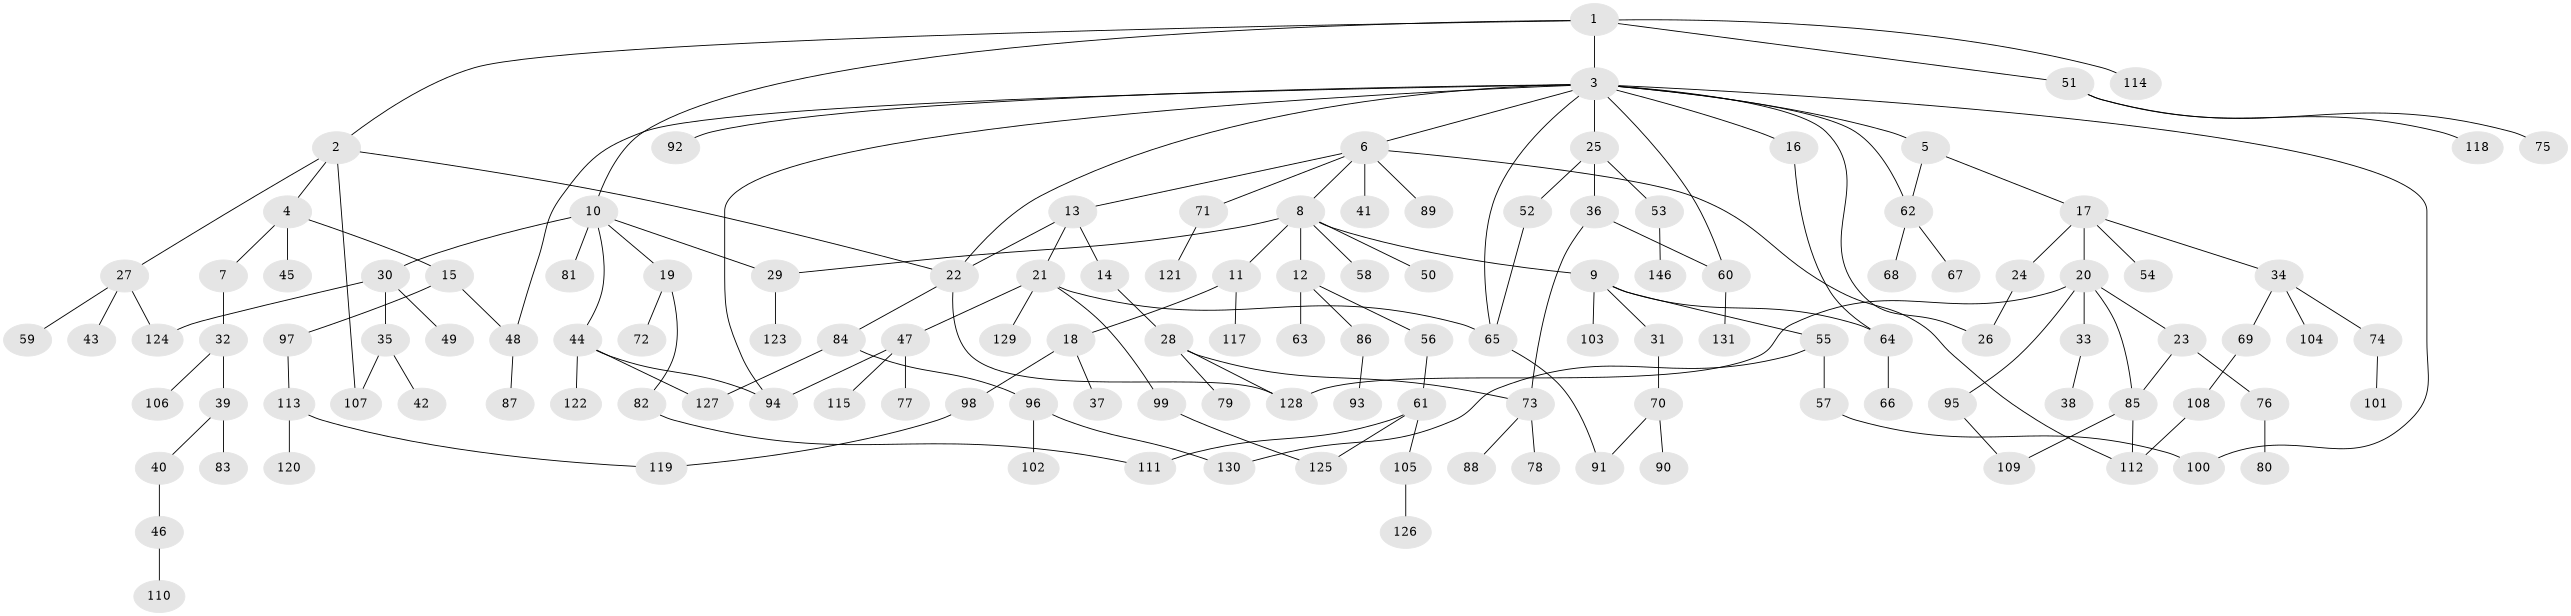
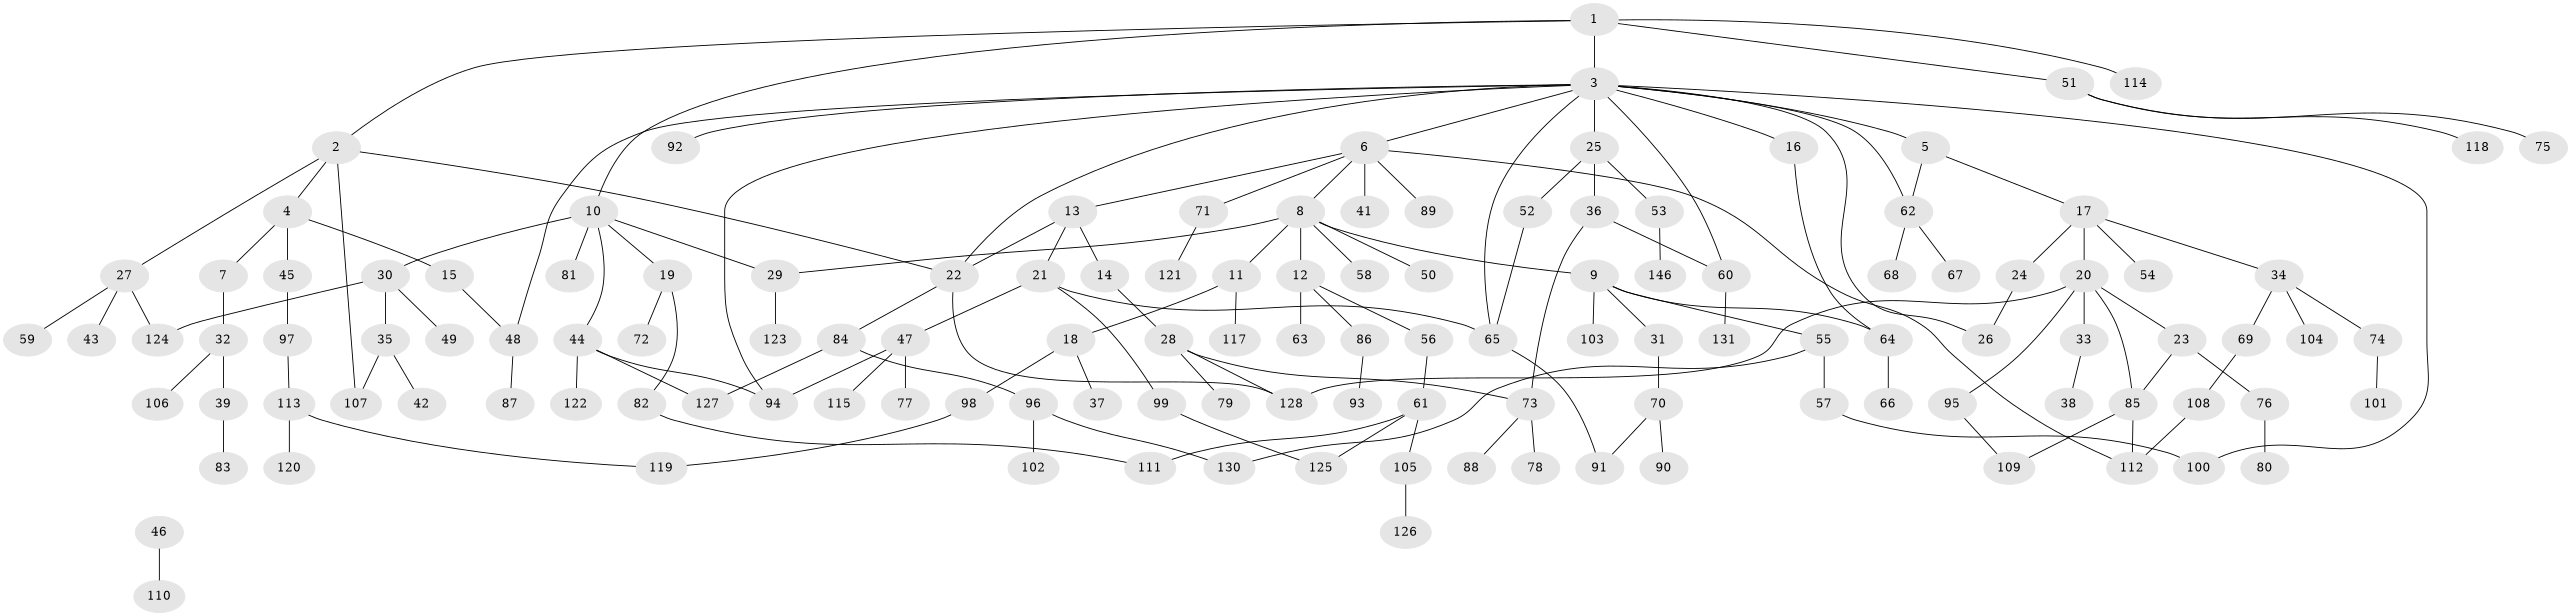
edge "15" -- "97": now "45" -- "97"
node "129": removed
node "40": removed
